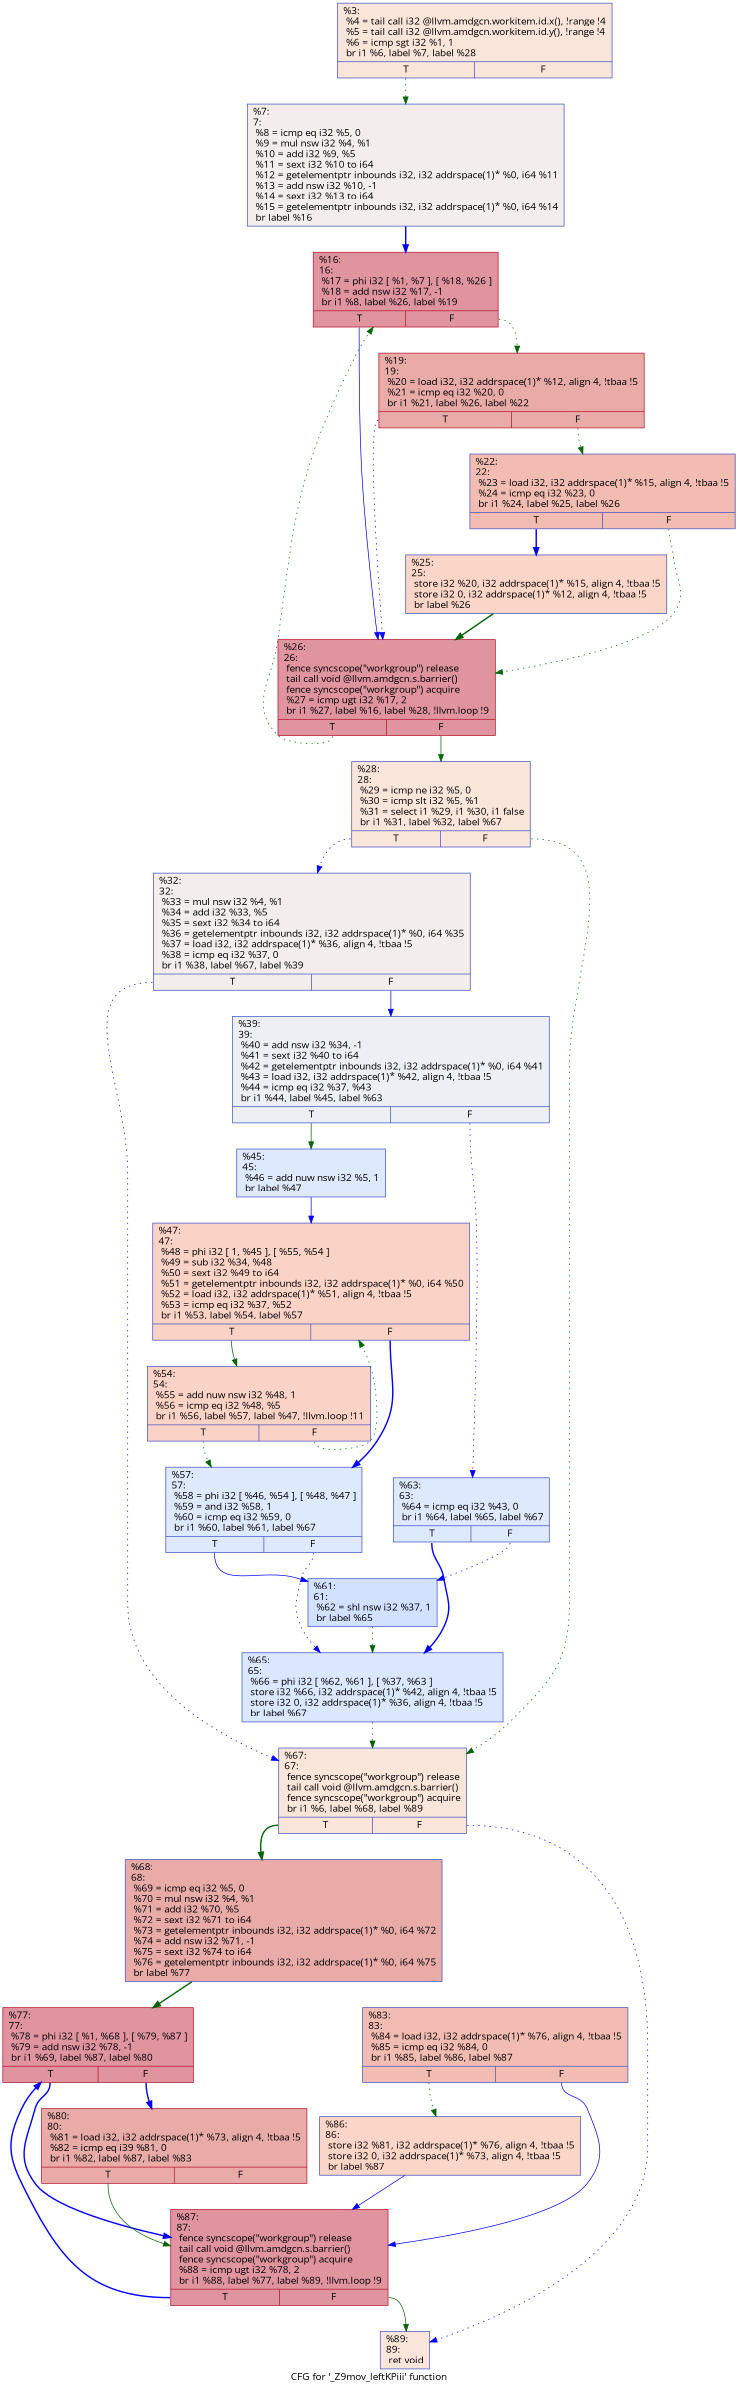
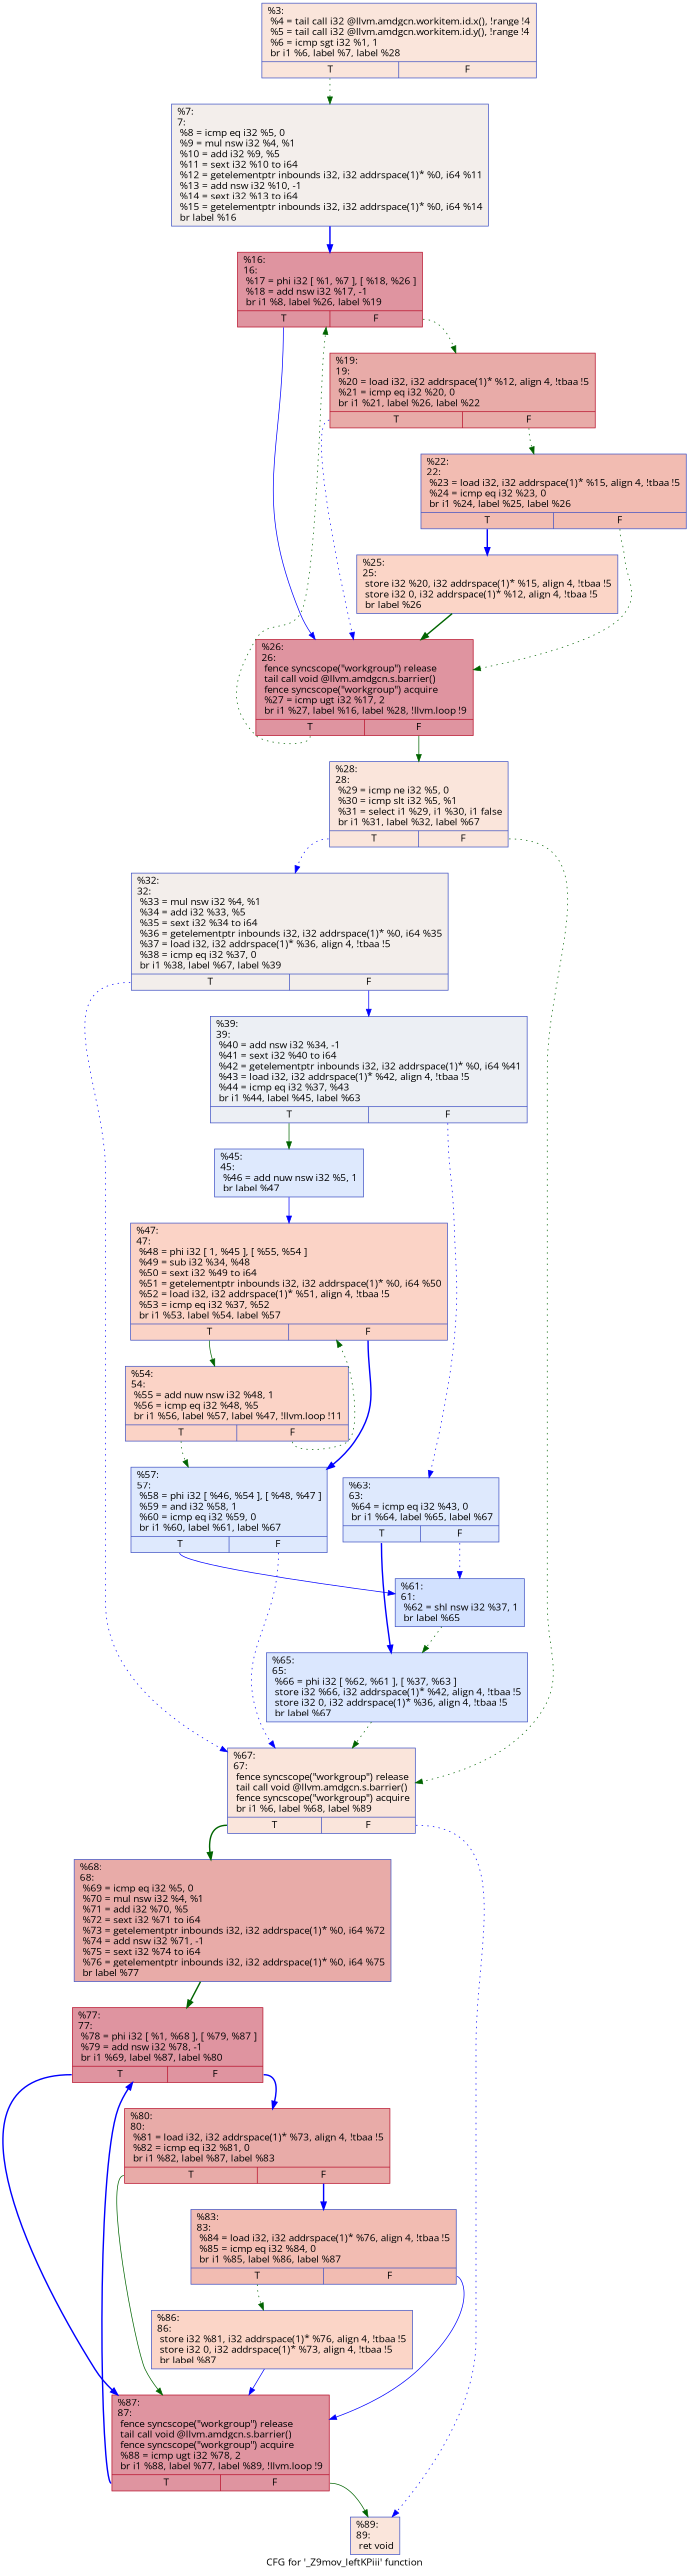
edge "%57:" -> "%65:": now "%57:" -> "%67:"
node "%80:": text "%82 = icmp eq i39 %81, 0" -> "%82 = icmp eq i32 %81, 0"
edge "%80:" -> "%83:": added
